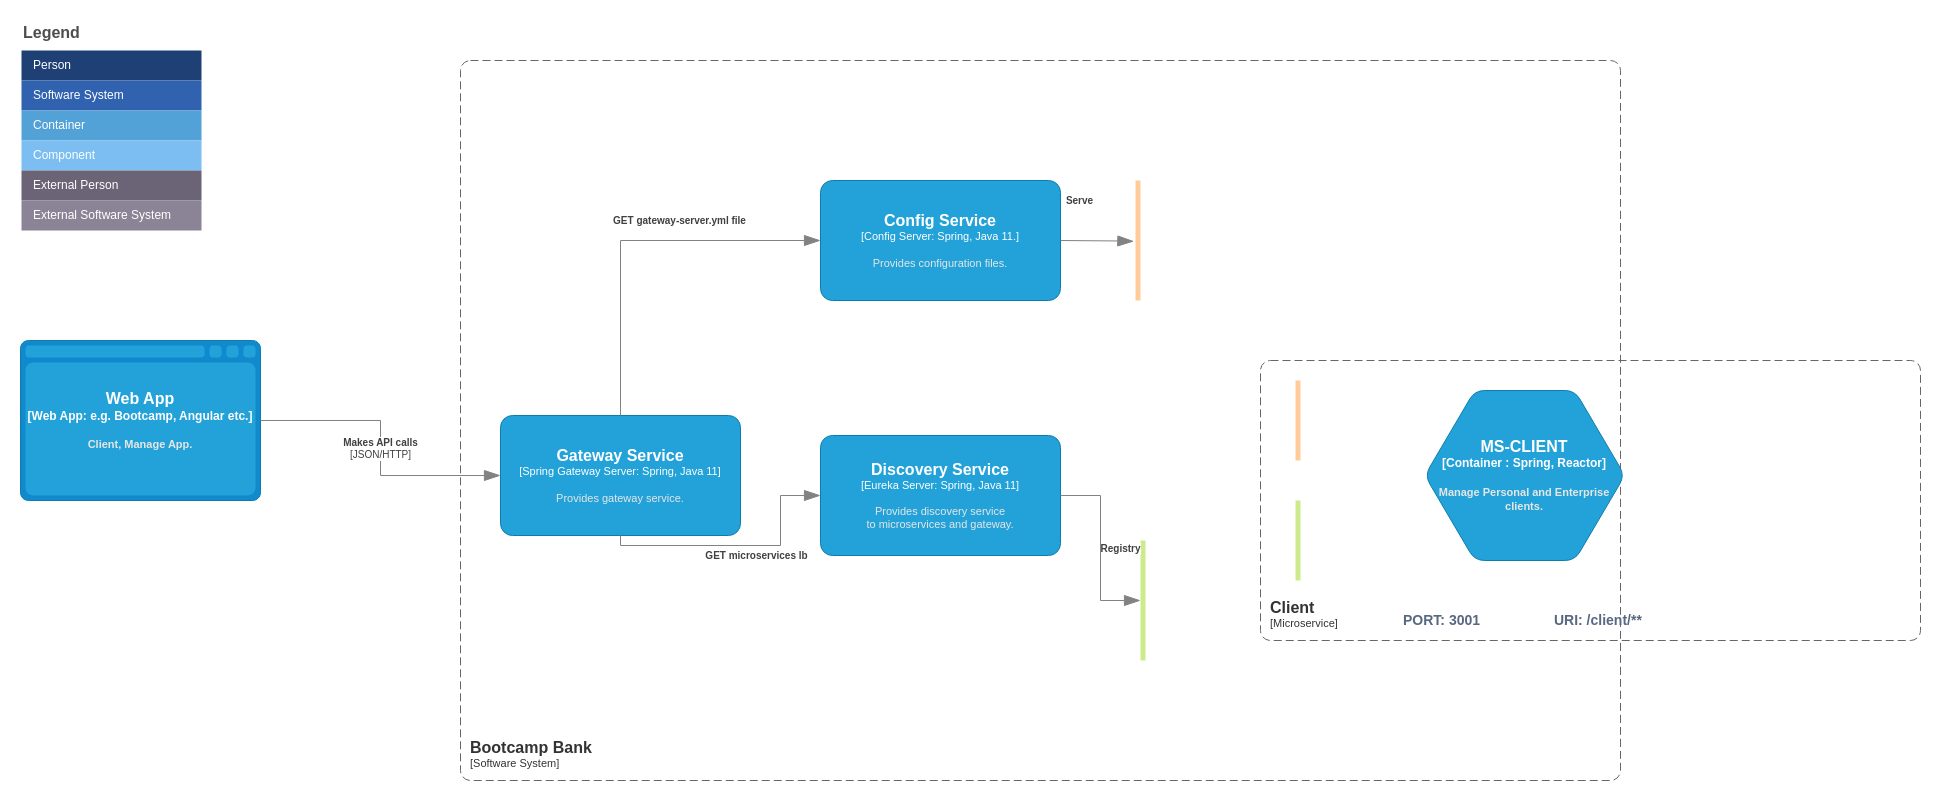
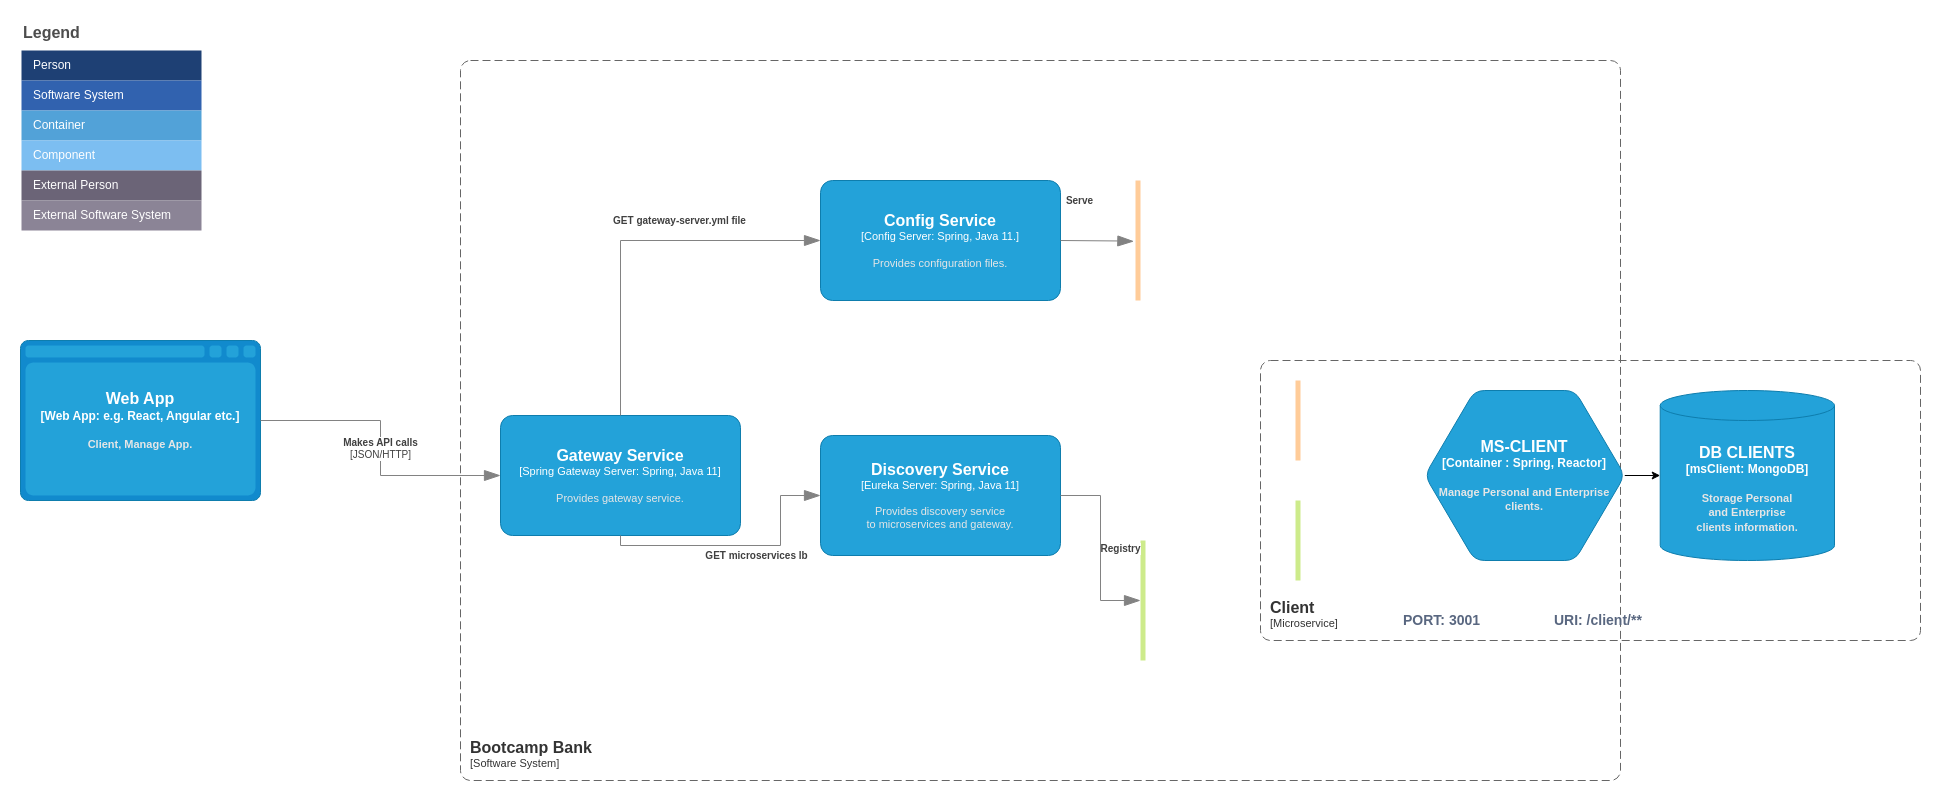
node "Web App [Web App: e.g. Bootcamp, Angular etc.] Client, Manage App.": label "Web App [Web App: e.g. Bootcamp, Angular etc.] Client, Manage App." -> "Web App [Web App: e.g. React, Angular etc.] Client, Manage App."
edge "MS-CLIENT [Container : Spring, Reactor] Manage Personal and Enterprise clients." -> "DB CLIENTS [msClient: MongoDB] Storage Personal and Enterprise clients information.": added
node "DB CLIENTS [msClient: MongoDB] Storage Personal and Enterprise clients information.": added
